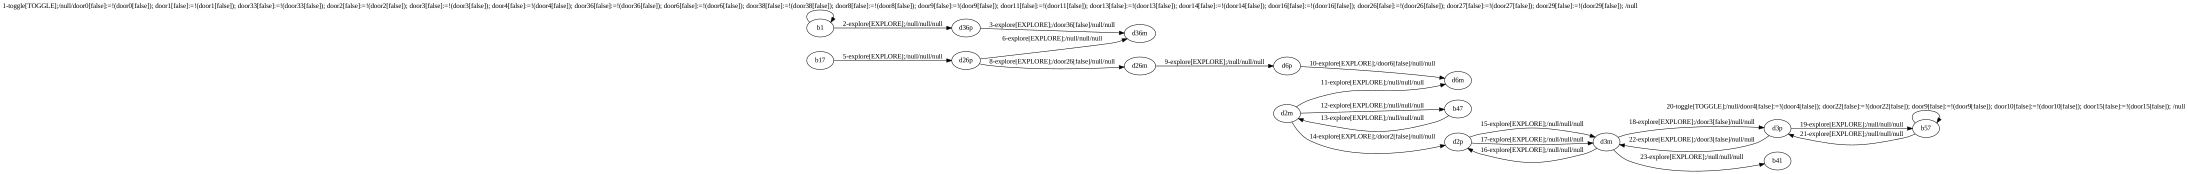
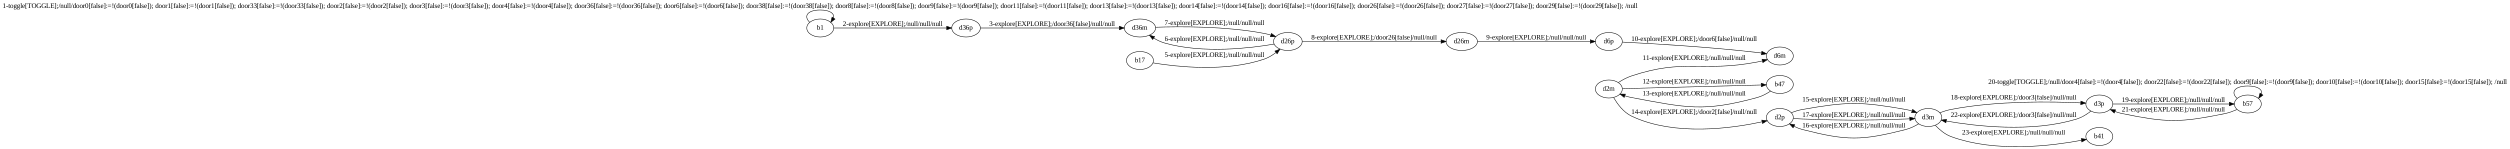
edge "d36m" -> "d26p": added, label "7-explore[EXPLORE];/null/null/null"
